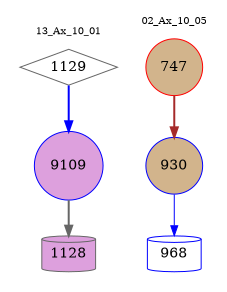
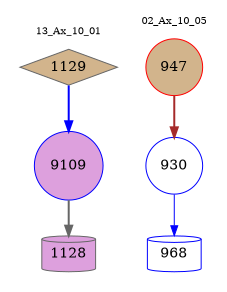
node "1129": fillcolor white -> tan
node "747": label "747" -> "947"
node "930": fillcolor tan -> white
